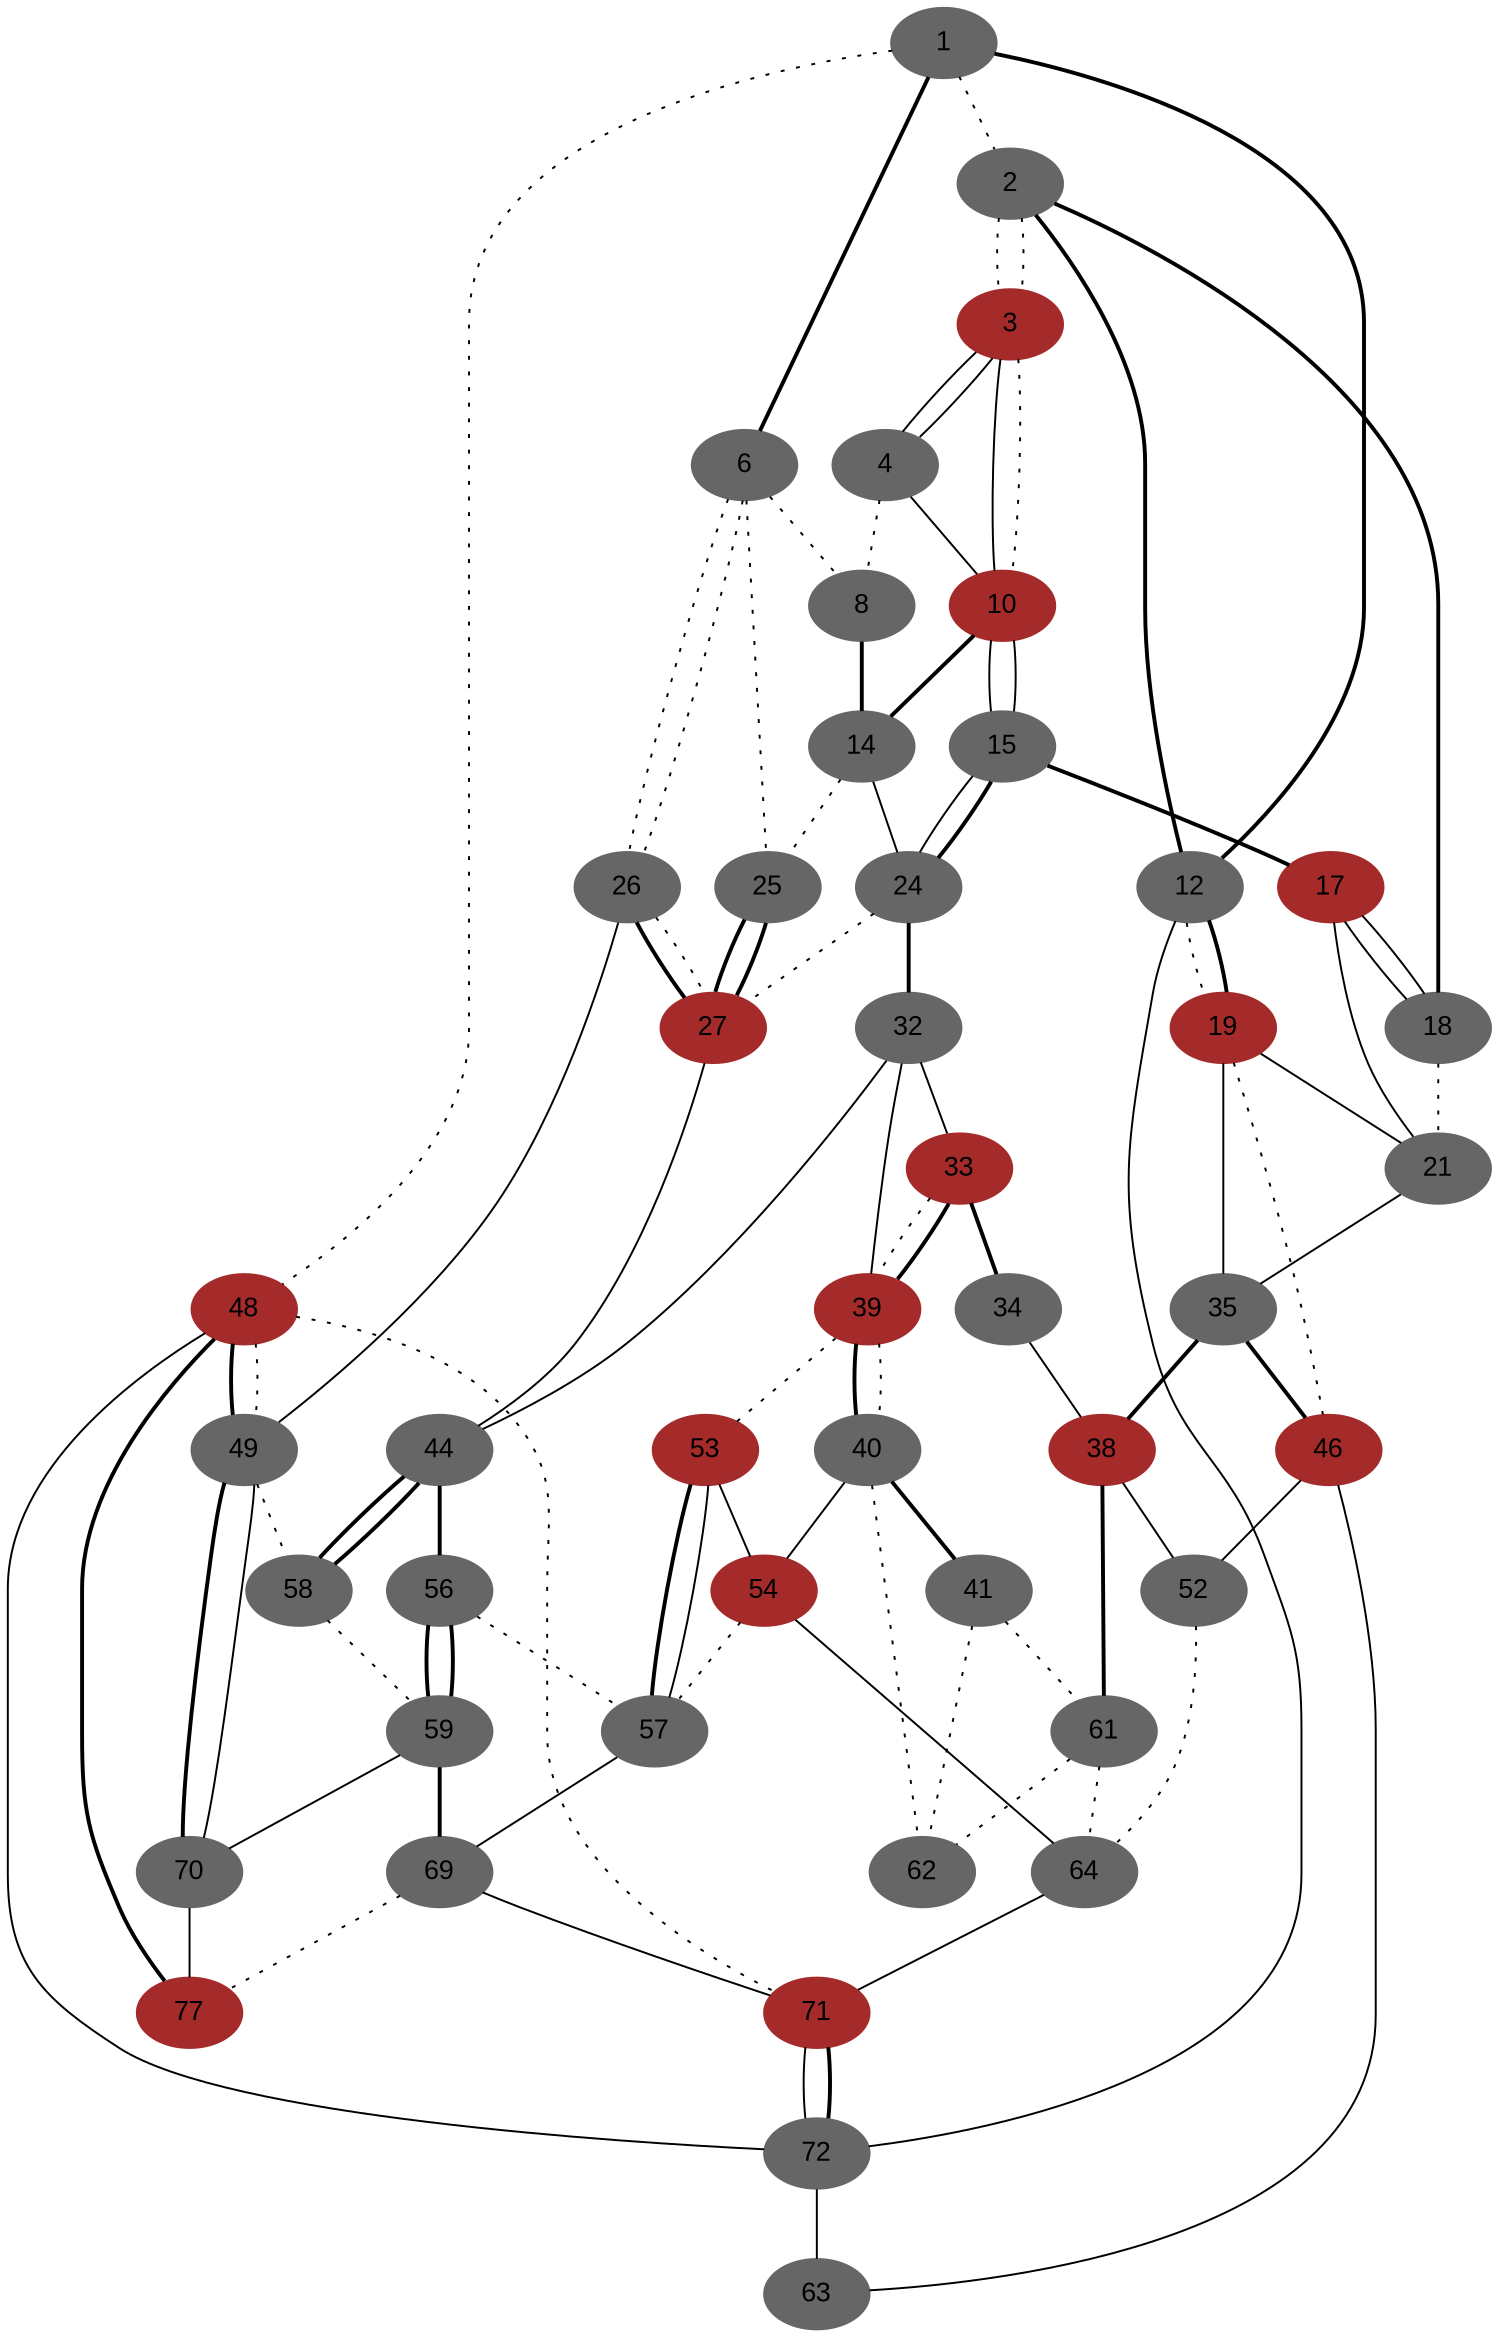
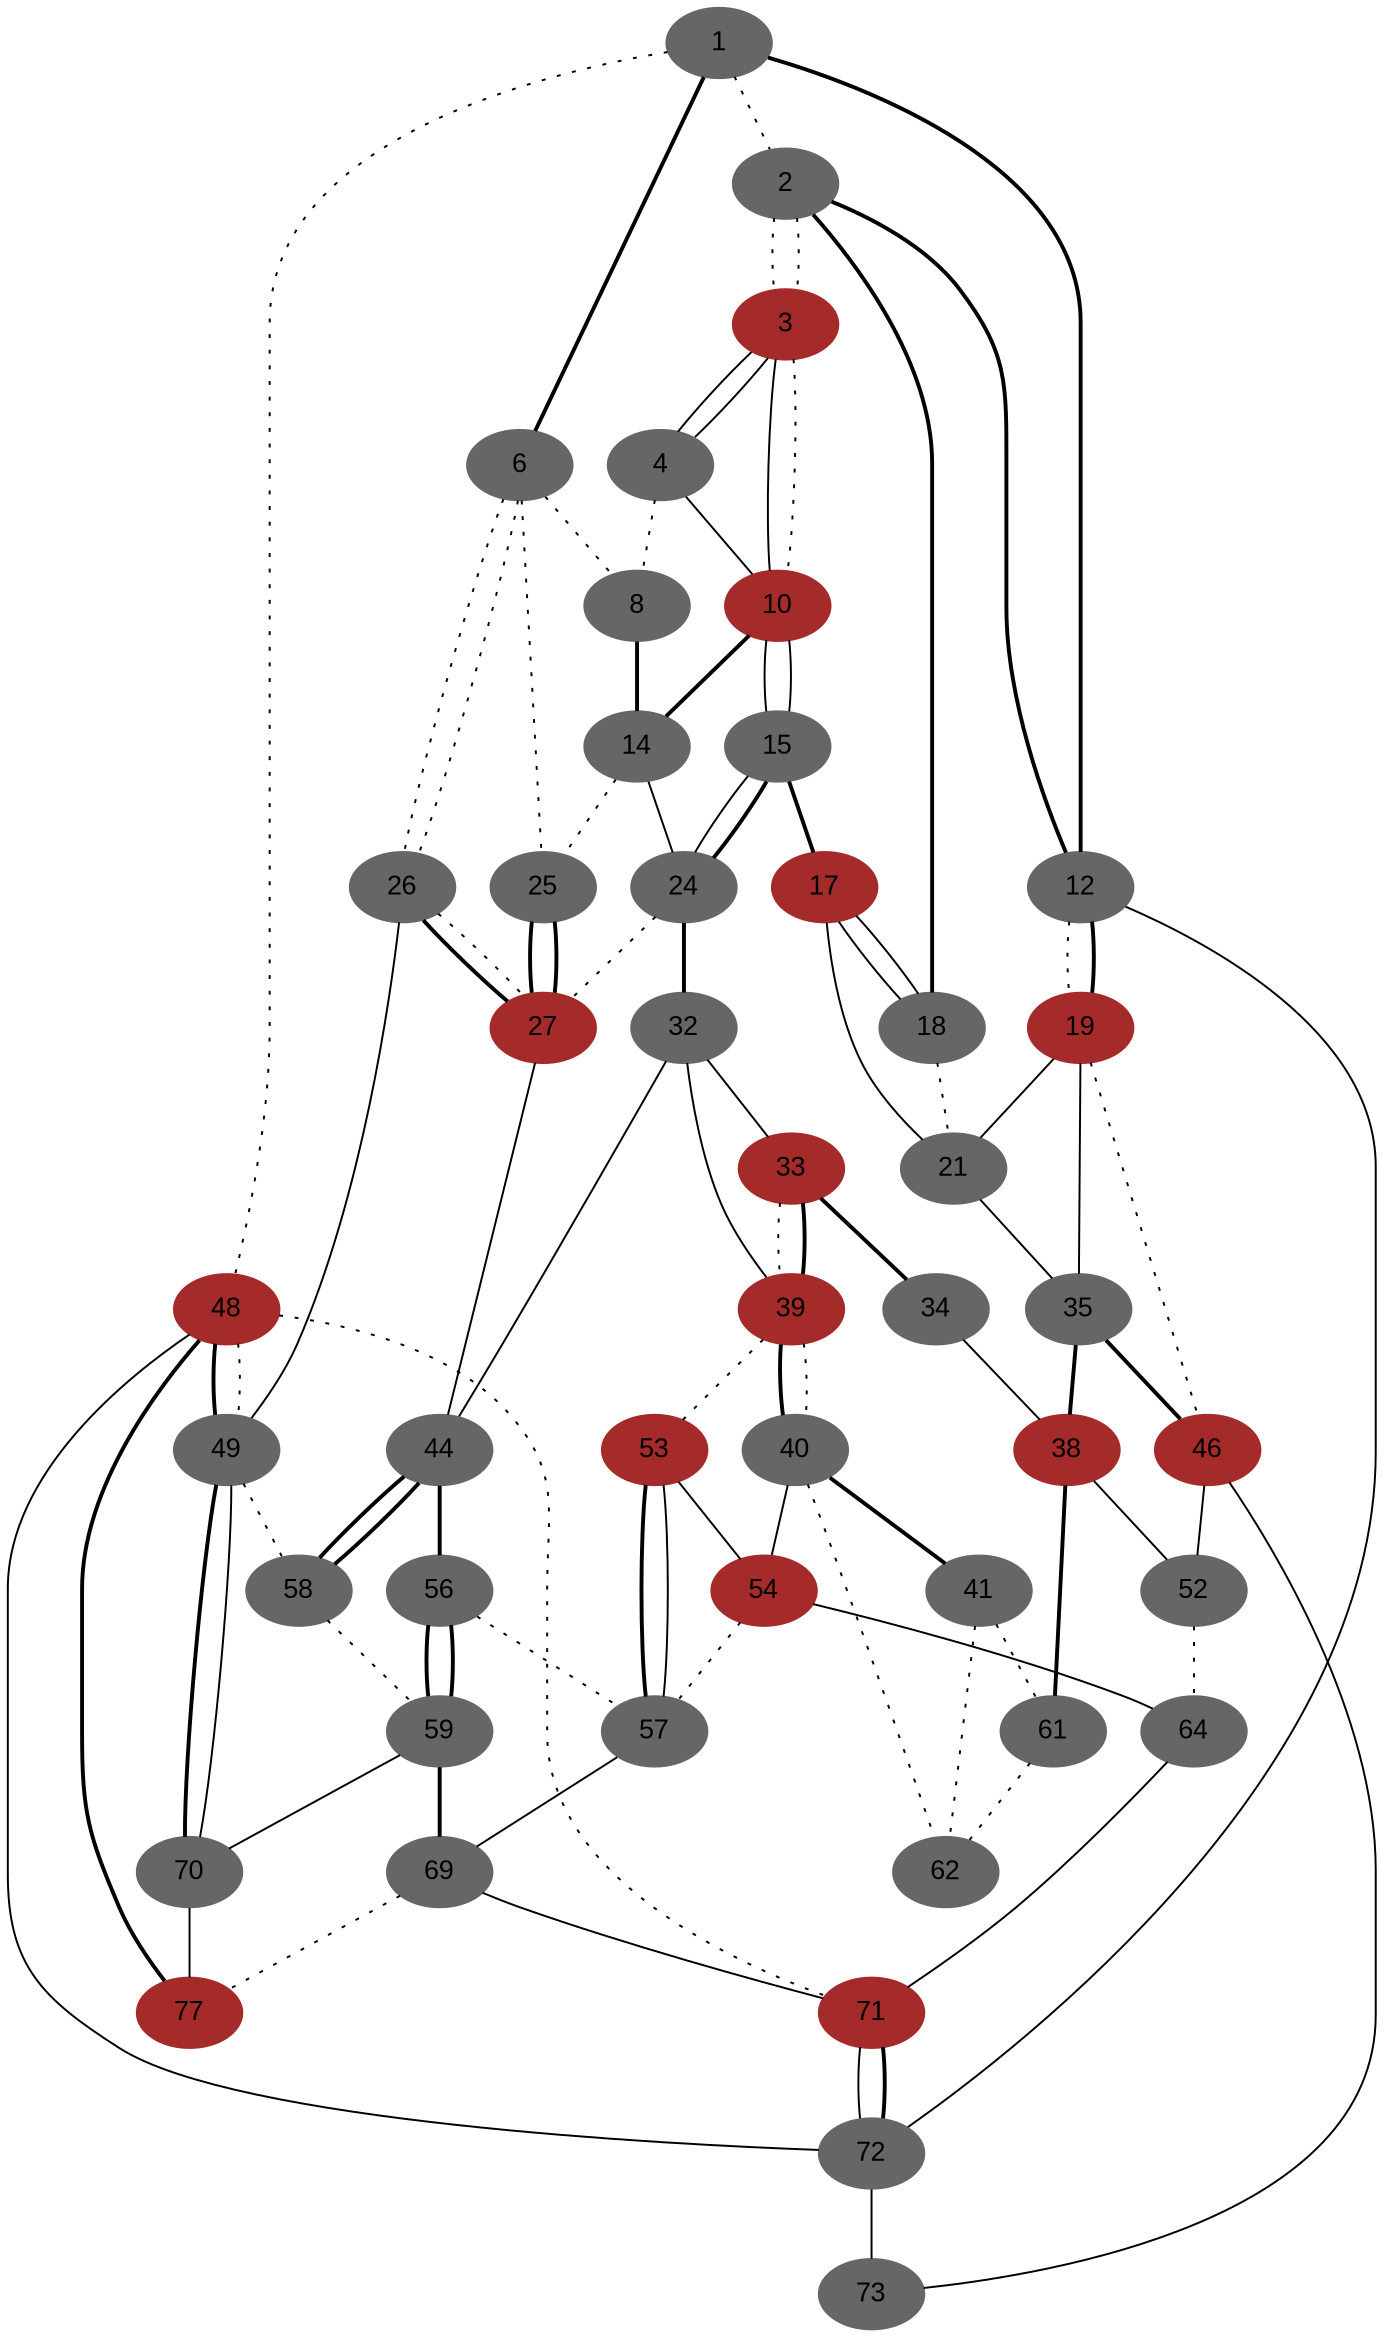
edge "61" -- "64": removed
node "63": label "63" -> "73"
